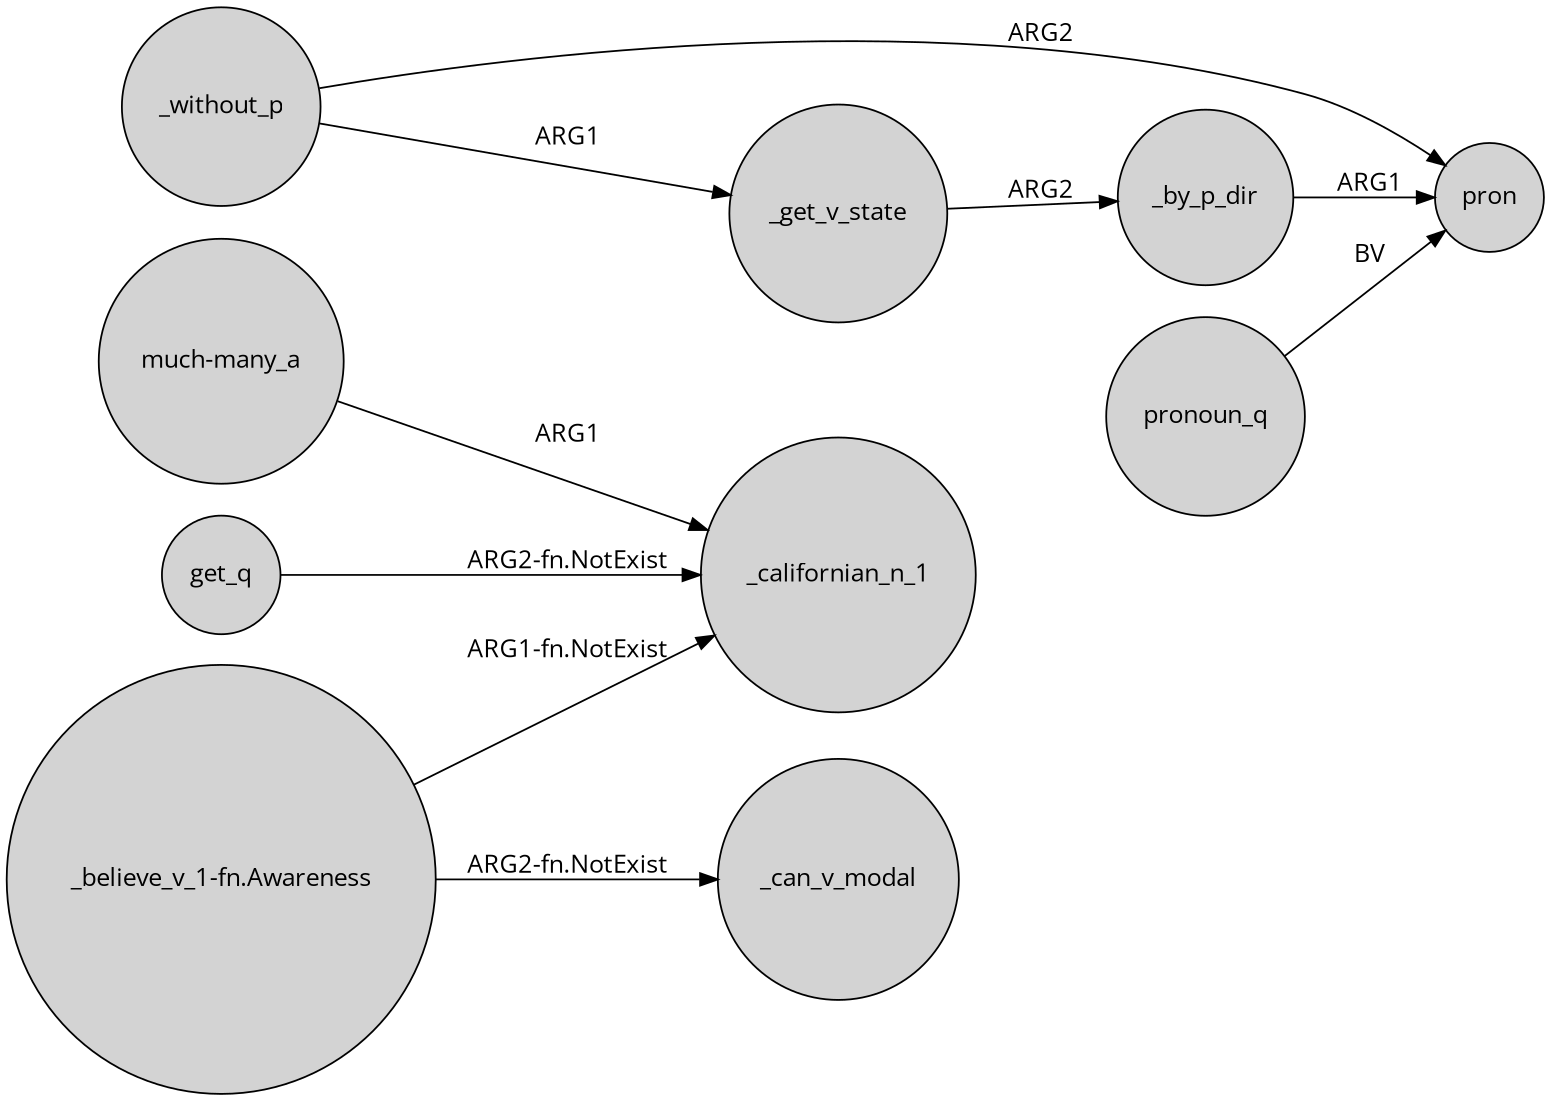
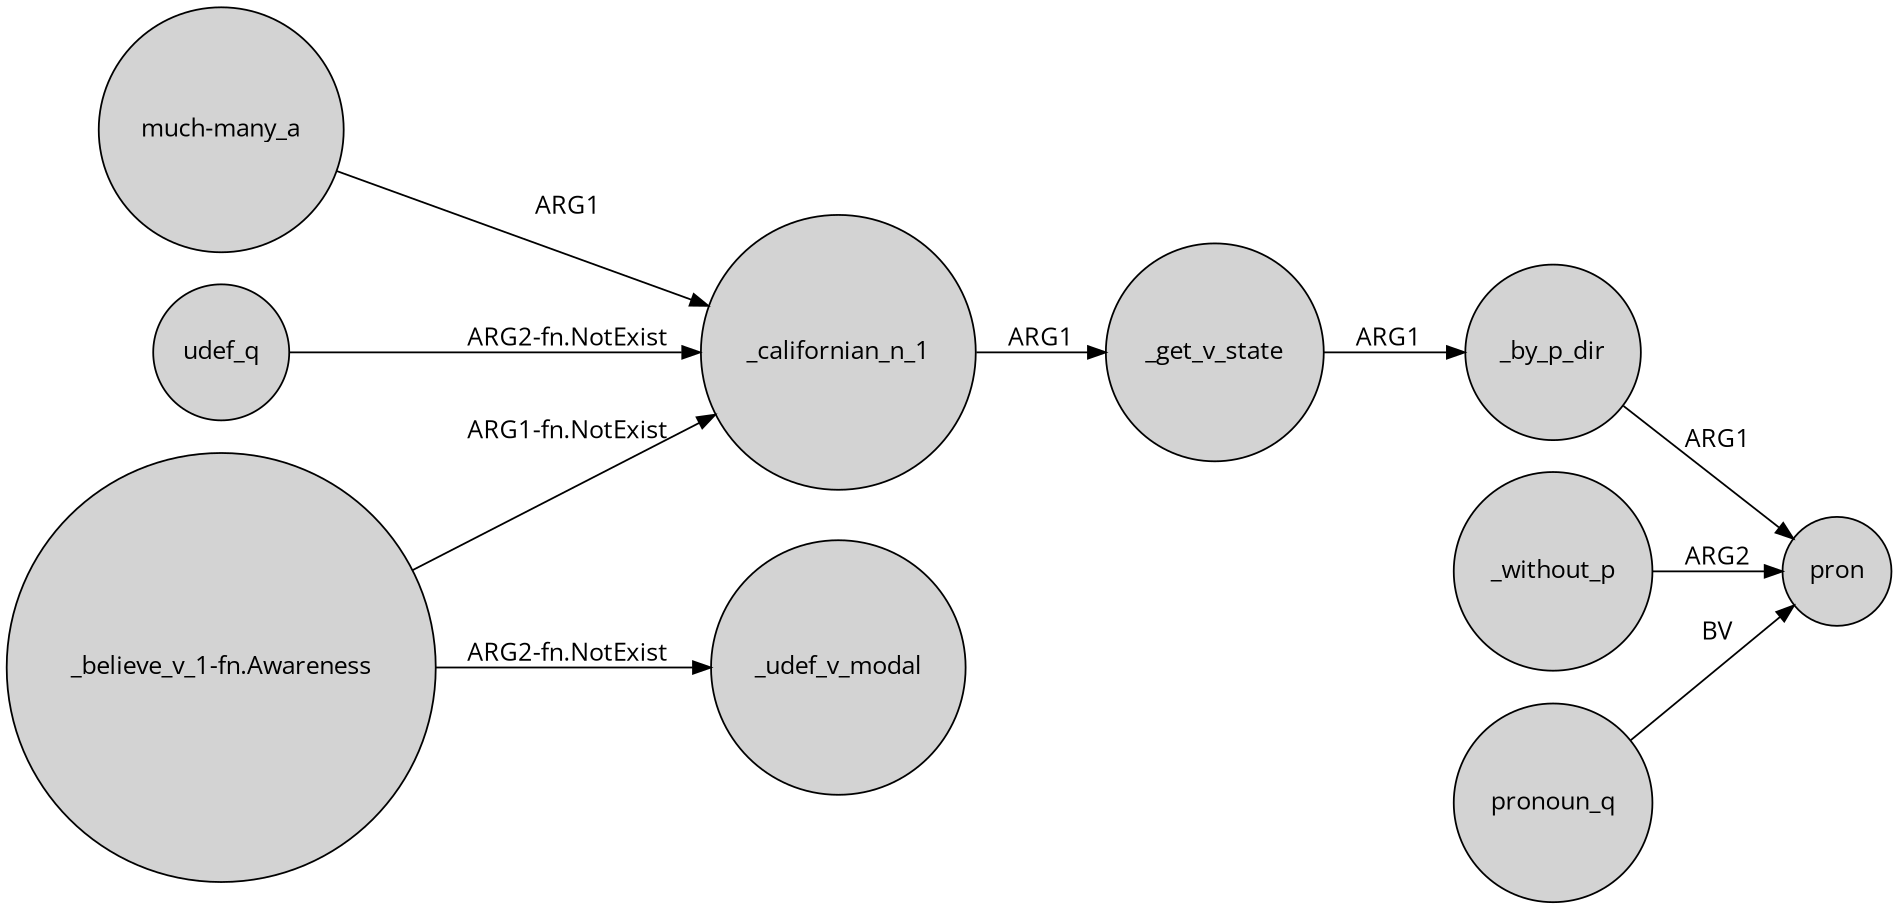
edge "_without_p" -> "_get_v_state": now "_californian_n_1" -> "_get_v_state"
edge "_get_v_state" -> "_by_p_dir": label "ARG2" -> "ARG1"
node "get_q": label "get_q" -> "udef_q"
node "_can_v_modal": label "_can_v_modal" -> "_udef_v_modal"
